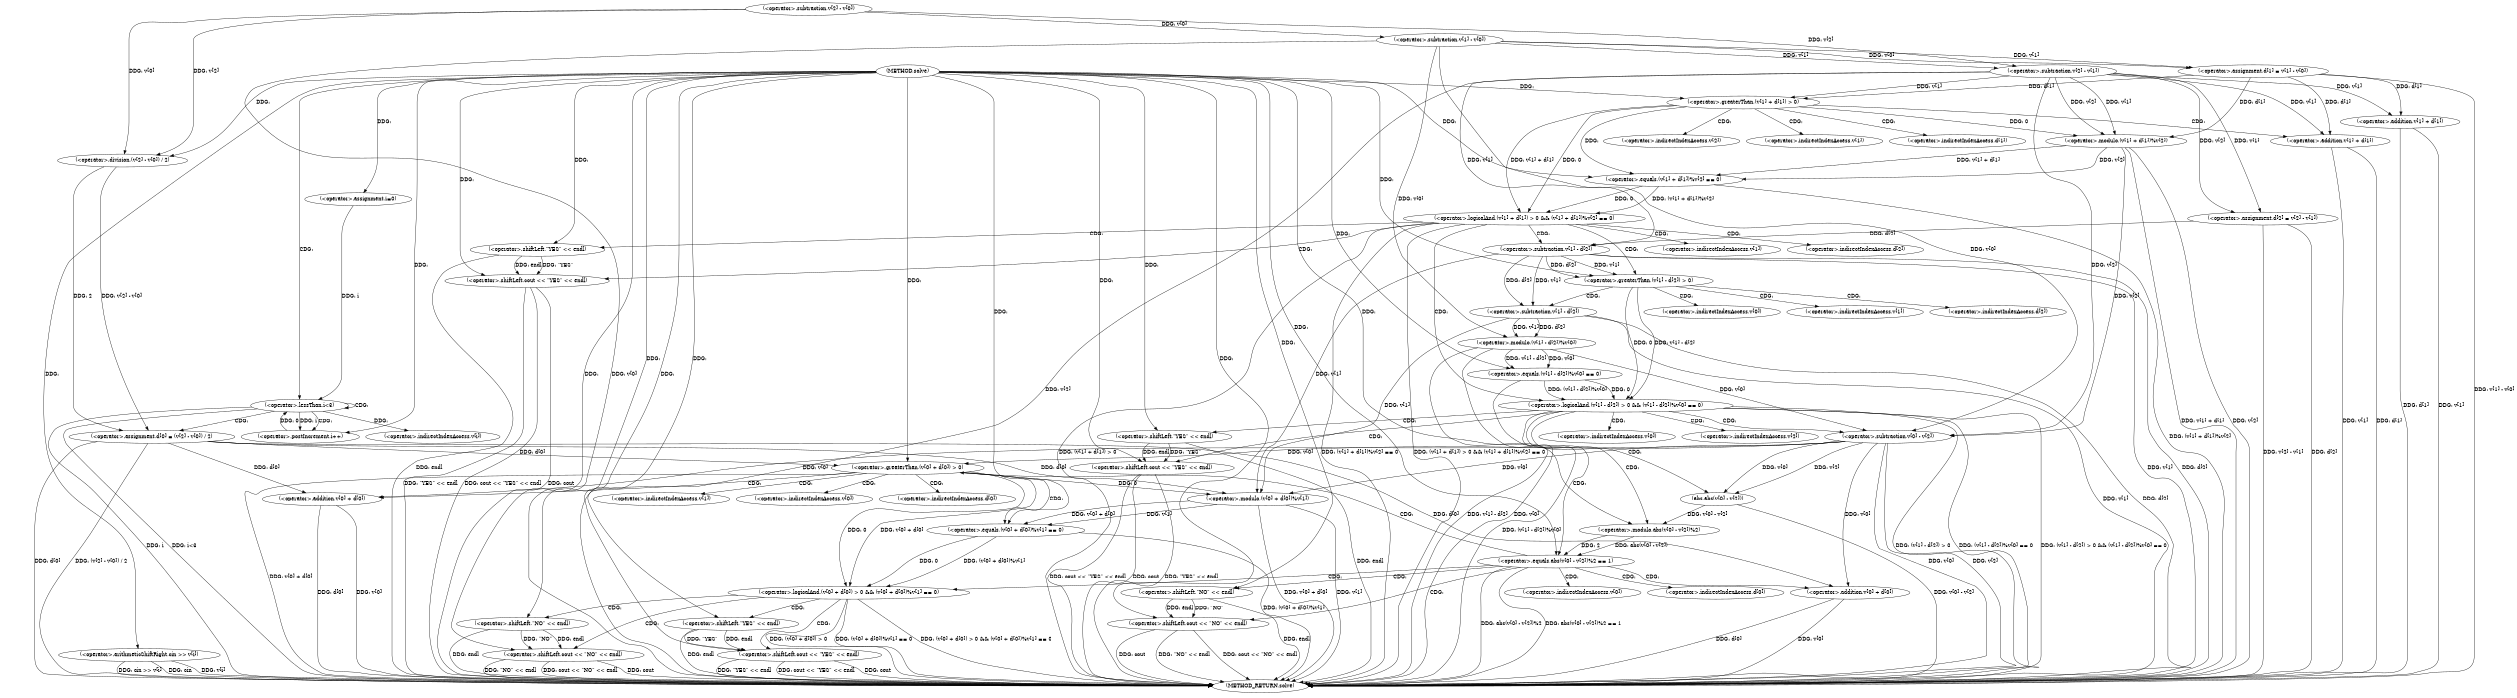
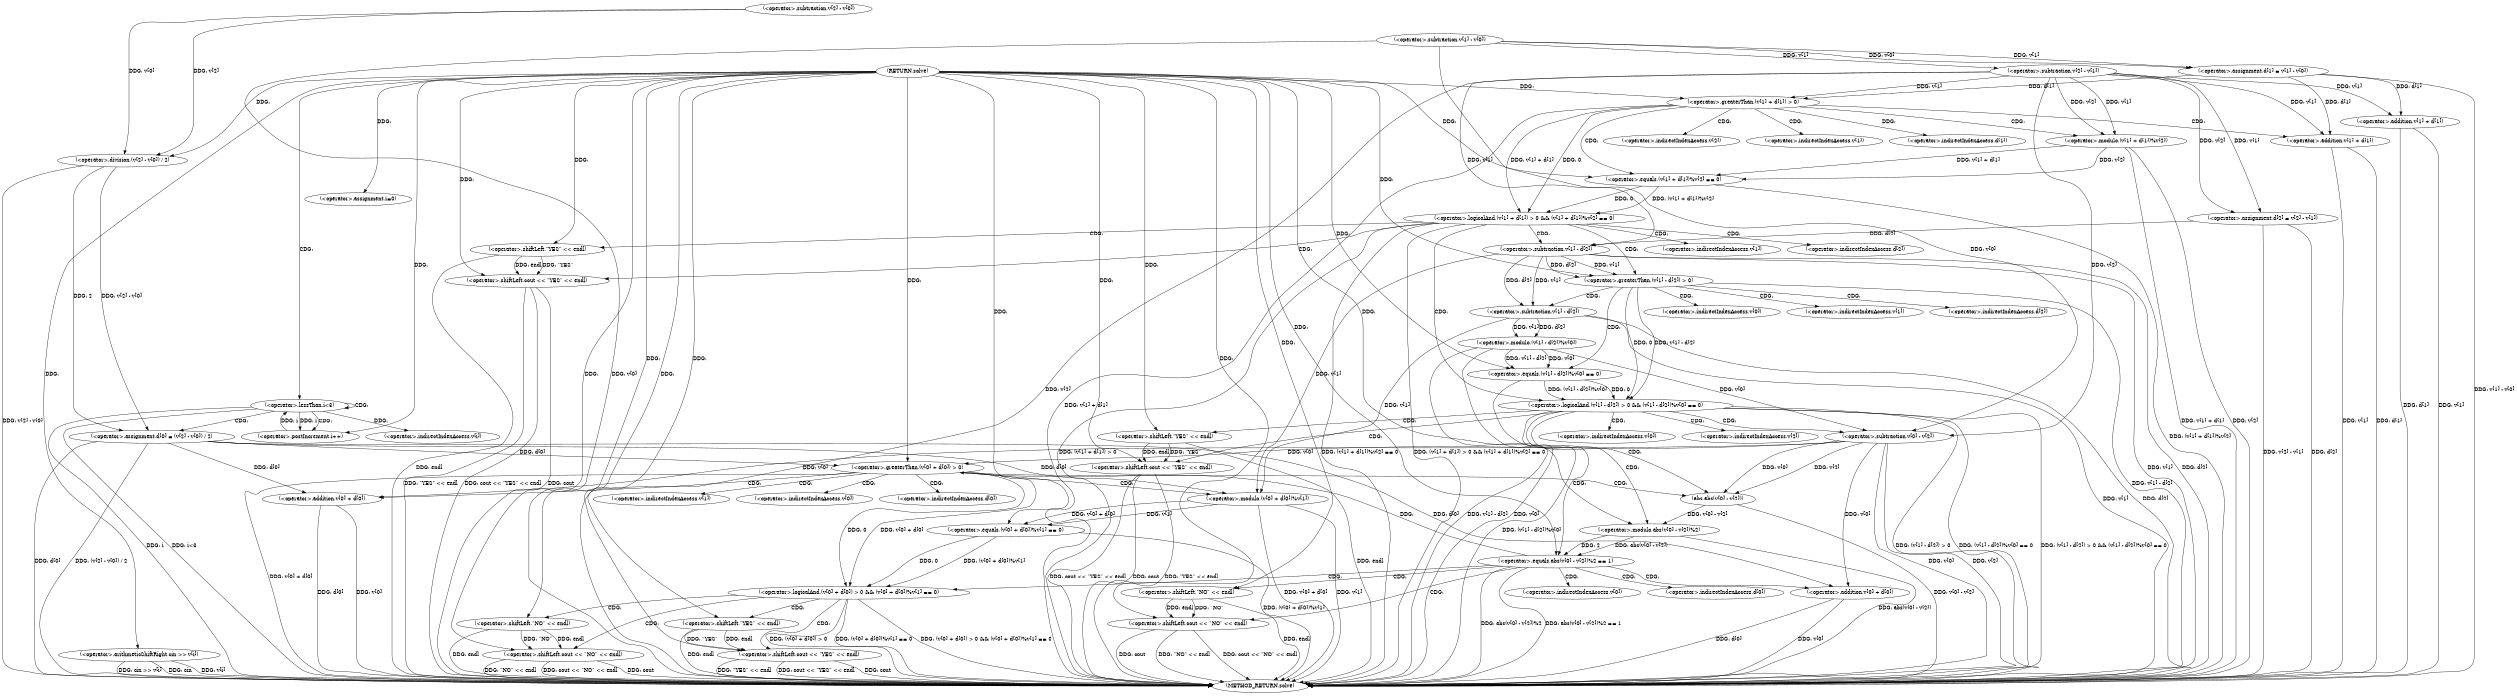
edge "(<operator>.subtraction,v[2] - v[0])" -> "(<operator>.subtraction,v[1] - v[0])": removed, label "DDG: v[0]"
edge "(<operator>.subtraction,v[2] - v[0])" -> "(<operator>.subtraction,v[2] - v[1])": removed, label "DDG: v[2]"
node "(METHOD,solve)": label "(METHOD,solve)" -> "(RETURN,solve)"
edge "(<operator>.assignment,d[1] = v[1] - v[0])" -> "(<operator>.modulo,(v[1] + d[1])%v[2])": removed, label "DDG: d[1]"
edge "(<operator>.greaterThan,(v[1] + d[1]) > 0)" -> "(<operator>.indirectIndexAccess,d[1])": label "CDG: " -> "DDG: "
edge "(<operator>.greaterThan,(v[1] + d[1]) > 0)" -> "(<operator>.modulo,(v[1] + d[1])%v[2])": label "DDG: 0" -> "CDG: "
edge "(<operator>.greaterThan,(v[1] + d[1]) > 0)" -> "(<operator>.equals,(v[1] + d[1])%v[2] == 0)": label "DDG: " -> "CDG: "
edge "(<operator>.subtraction,v[1] - v[0])" -> "(<operator>.modulo,(v[1] - d[2])%v[0])": removed, label "DDG: v[0]"
edge "(<operator>.assignment,i=0)" -> "(<operator>.lessThan,i<3)": removed, label "DDG: i"
edge "(<operator>.greaterThan,(v[1] - d[2]) > 0)" -> "(<operator>.equals,(v[1] - d[2])%v[0] == 0)": added, label "CDG:"
edge "(<operator>.modulo,(v[1] + d[1])%v[2])" -> "(<operator>.subtraction,v[0] - v[2])": removed, label "DDG: v[2]"
edge "(<operator>.greaterThan,(v[1] + d[1]) > 0)" -> "(METHOD_RETURN,solve)": added, label "DDG: v[1] + d[1]"
edge "(<operator>.postIncrement,i++)" -> "(<operator>.lessThan,i<3)": label "DDG: 0" -> "DDG: i"
edge "(<operator>.subtraction,v[0] - v[2])" -> "(<operator>.modulo,(v[0] + d[0])%v[1])": removed, label "DDG: v[0]"
edge "(<operator>.greaterThan,(v[0] + d[0]) > 0)" -> "(<operator>.equals,(v[0] + d[0])%v[1] == 0)": now "(<operator>.greaterThan,(v[0] + d[0]) > 0)" -> "(abs,abs(v[0] - v[2]))"
edge "(<operator>.greaterThan,(v[0] + d[0]) > 0)" -> "(<operator>.modulo,(v[0] + d[0])%v[1])": label "DDG: 0" -> "CDG: "
edge "(<operator>.equals,abs(v[0] - v[2])%2 == 1)" -> "(<operator>.greaterThan,(v[0] + d[0]) > 0)": label "CDG: " -> "DDG: "
edge "(<operator>.greaterThan,(v[1] - d[2]) > 0)" -> "(METHOD_RETURN,solve)": added, label "DDG: v[1] - d[2]"
edge "(<operator>.modulo,abs(v[0] - v[2])%2)" -> "(METHOD_RETURN,solve)": added, label "DDG: abs(v[0] - v[2])"
edge "(<operator>.division,(v[2] - v[0]) / 2)" -> "(METHOD_RETURN,solve)": added, label "DDG: v[2] - v[0]"
